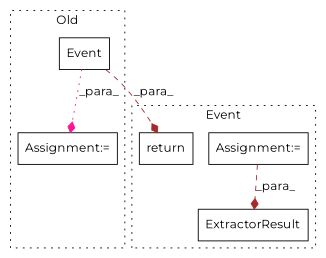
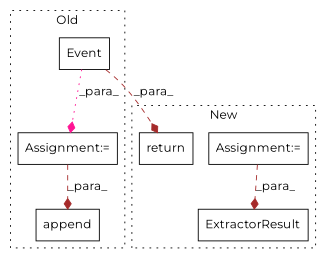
cluster "Event": label "Event" -> "New"
node "append": added
